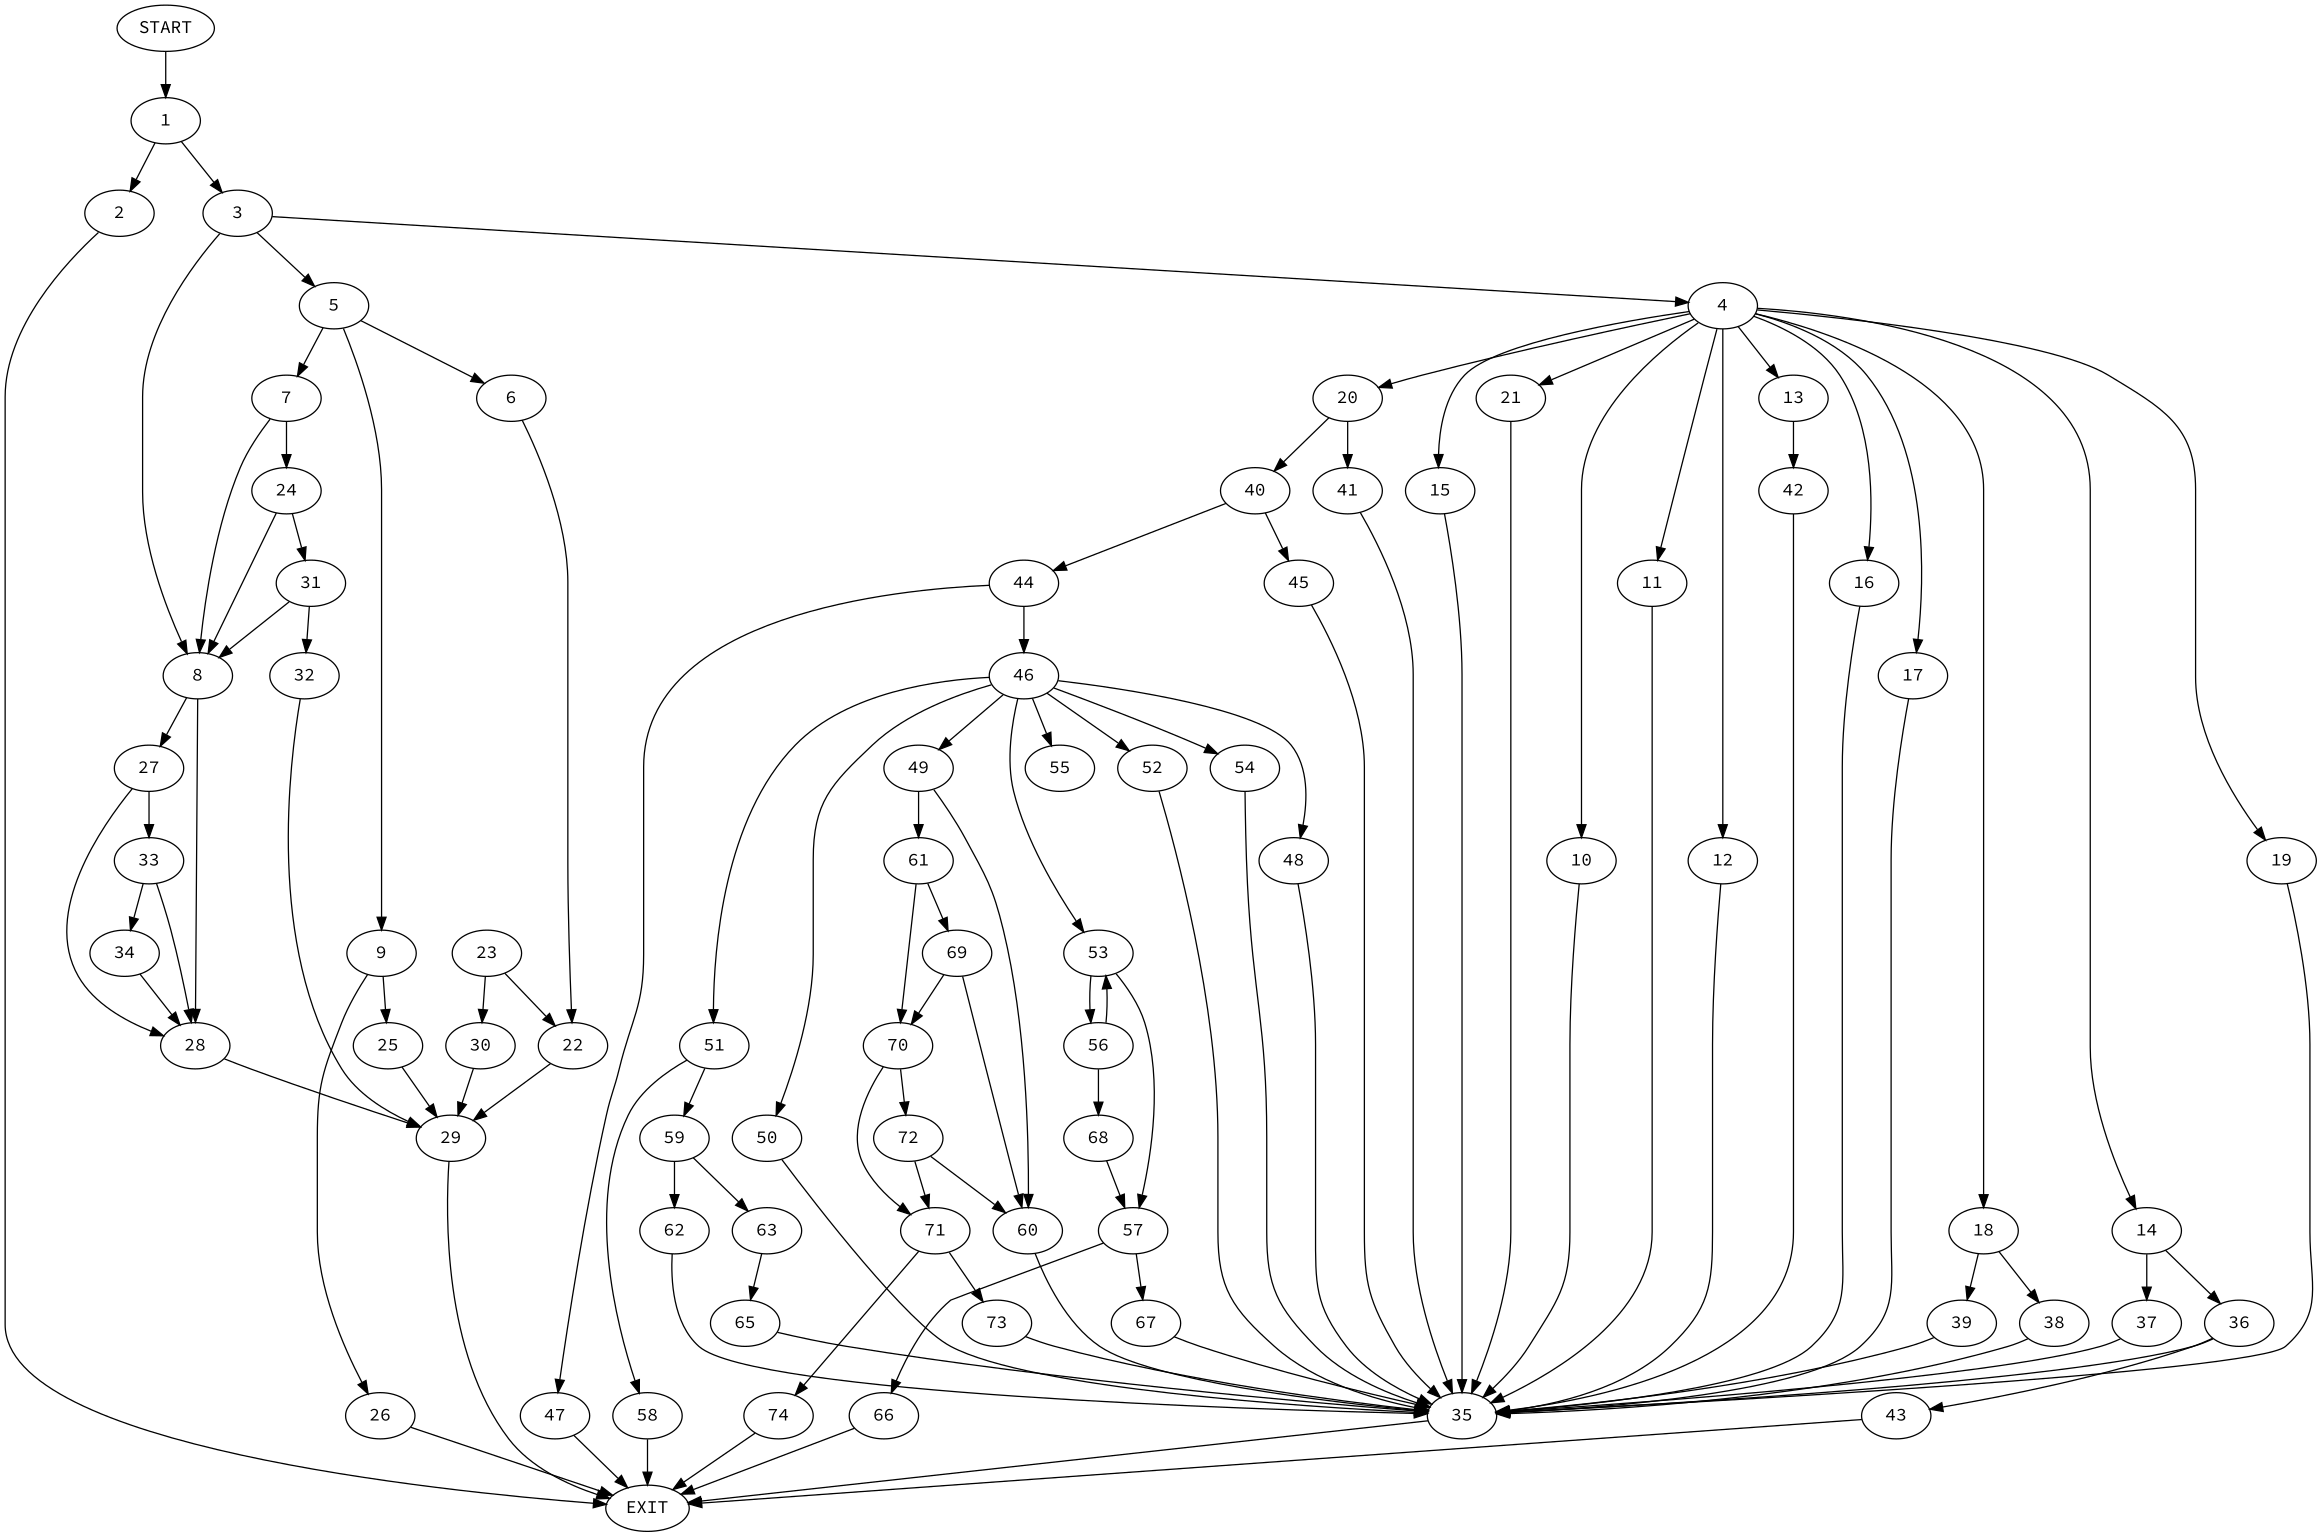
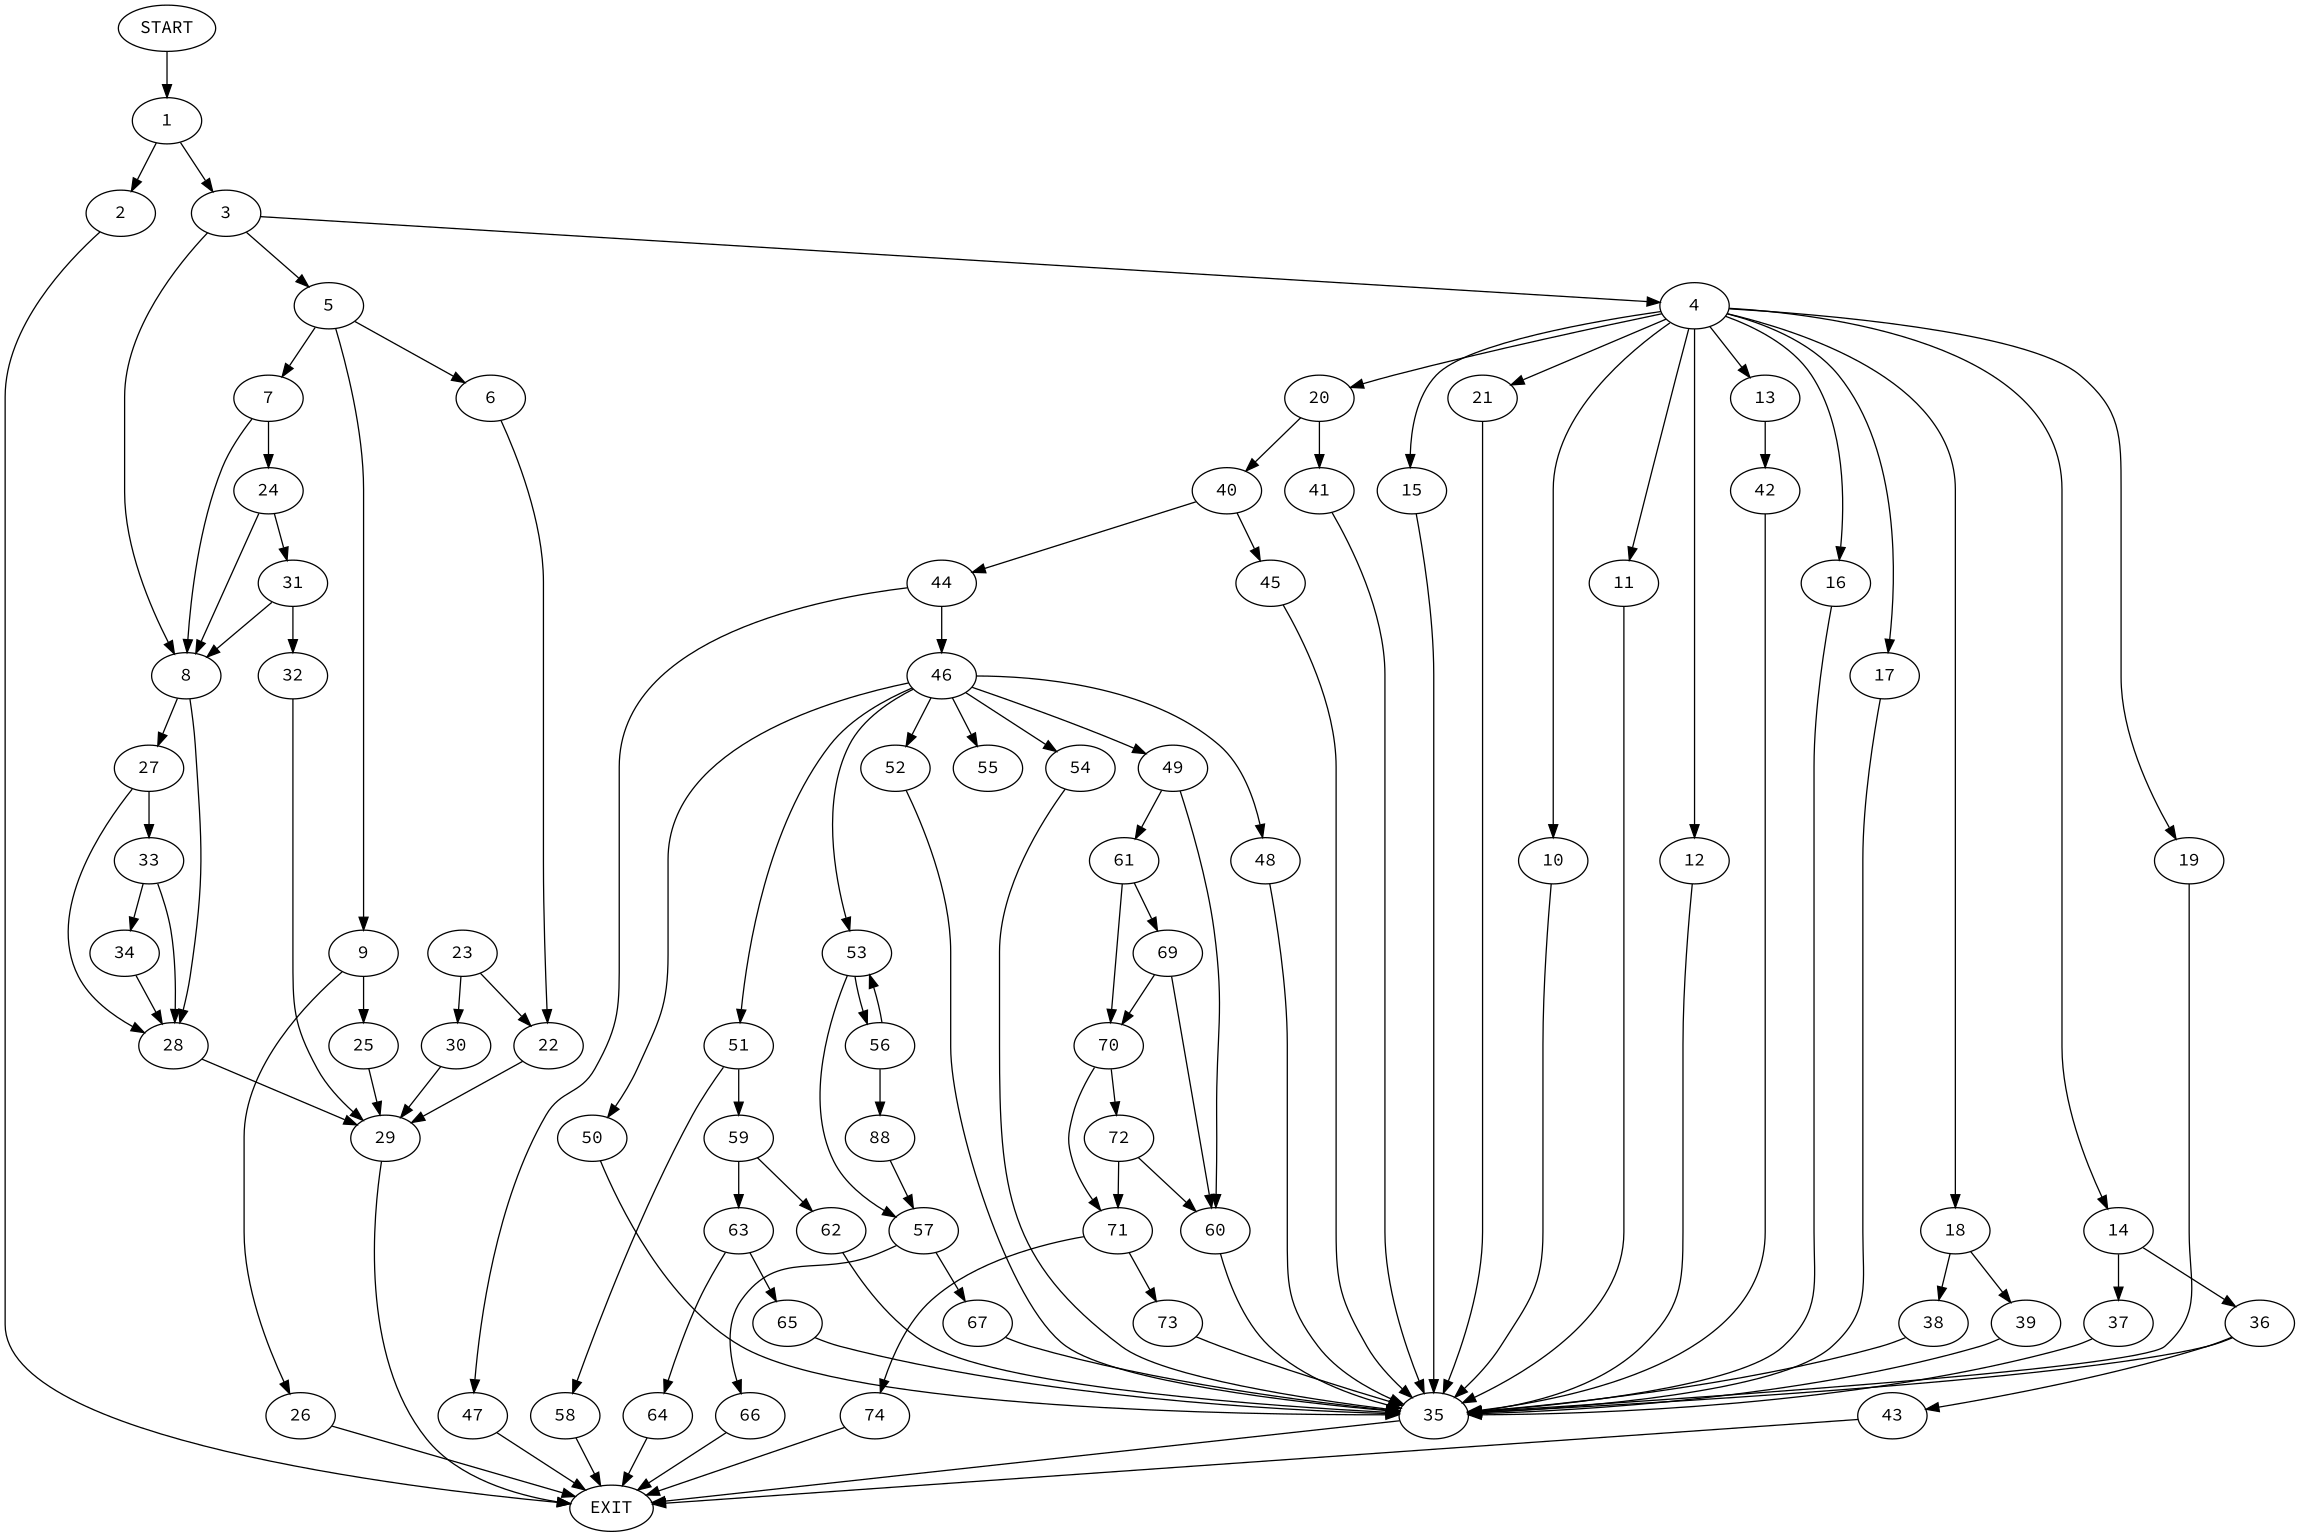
node "68": label "68" -> "88"
node "64": added
